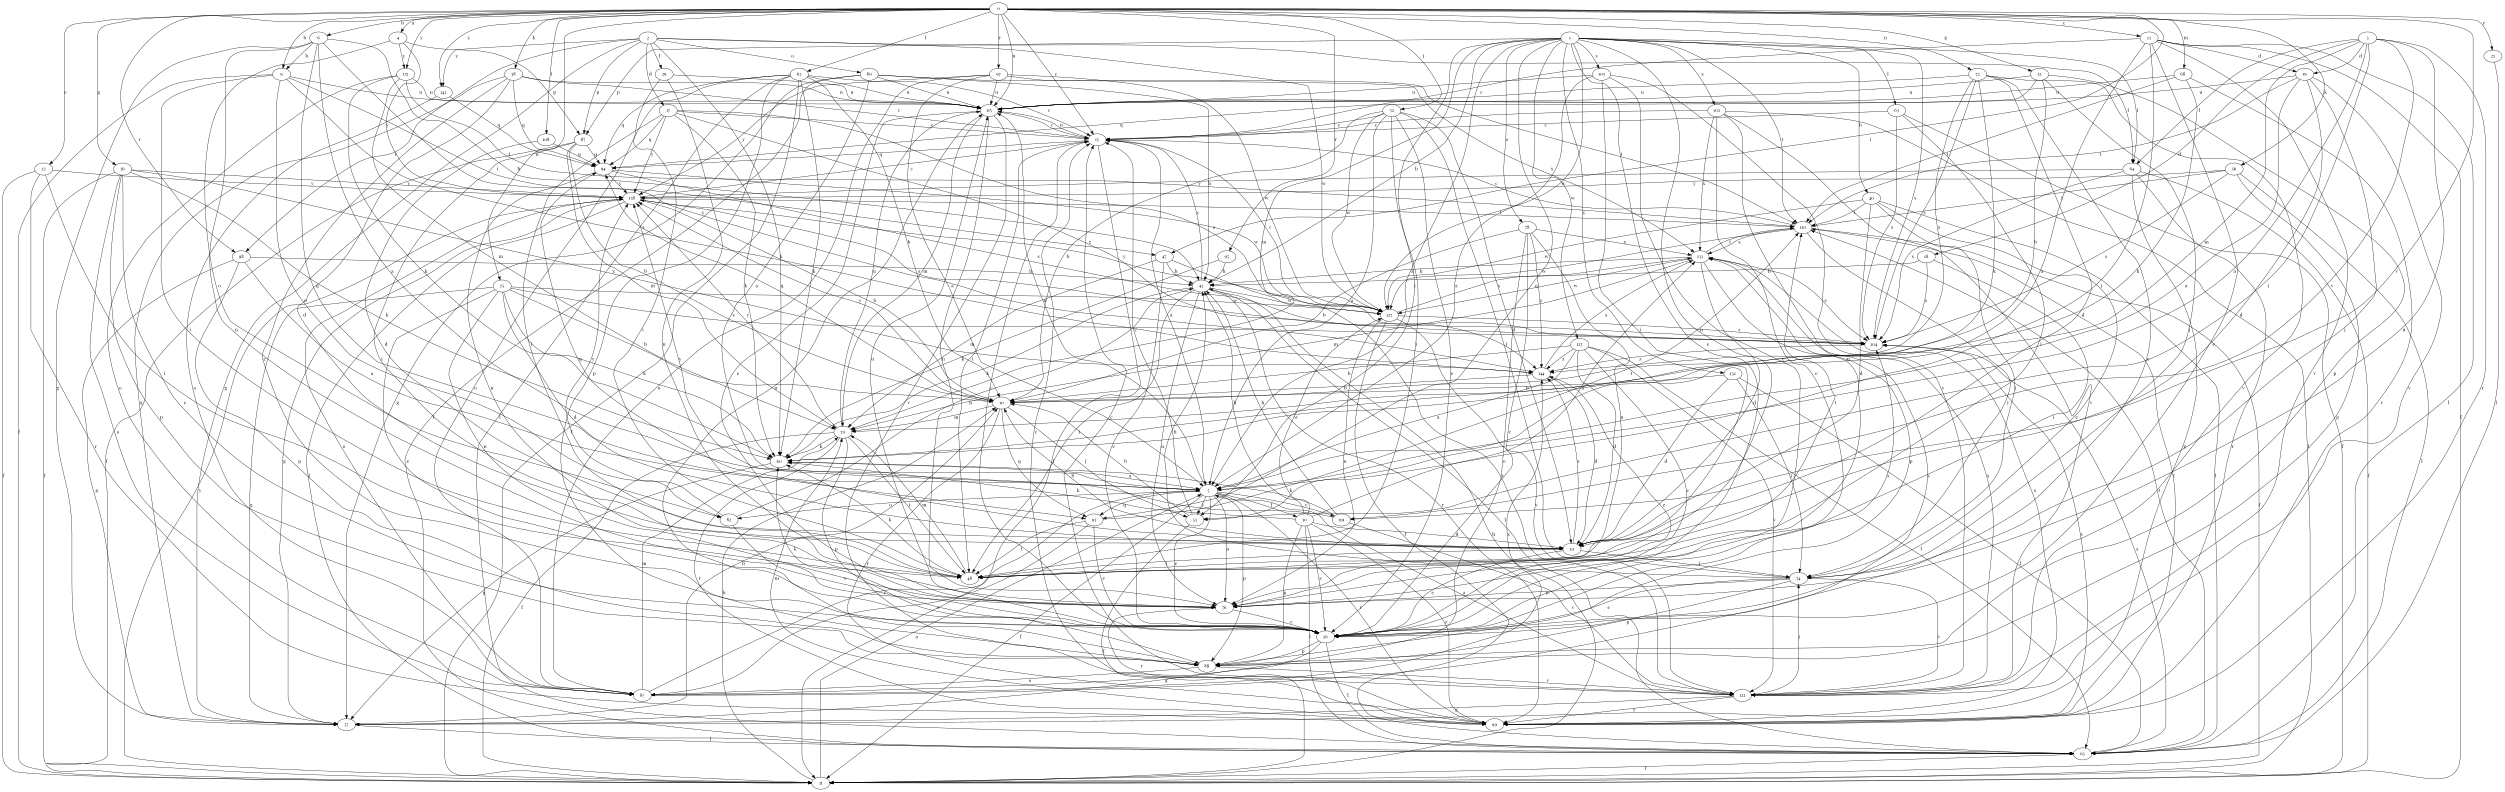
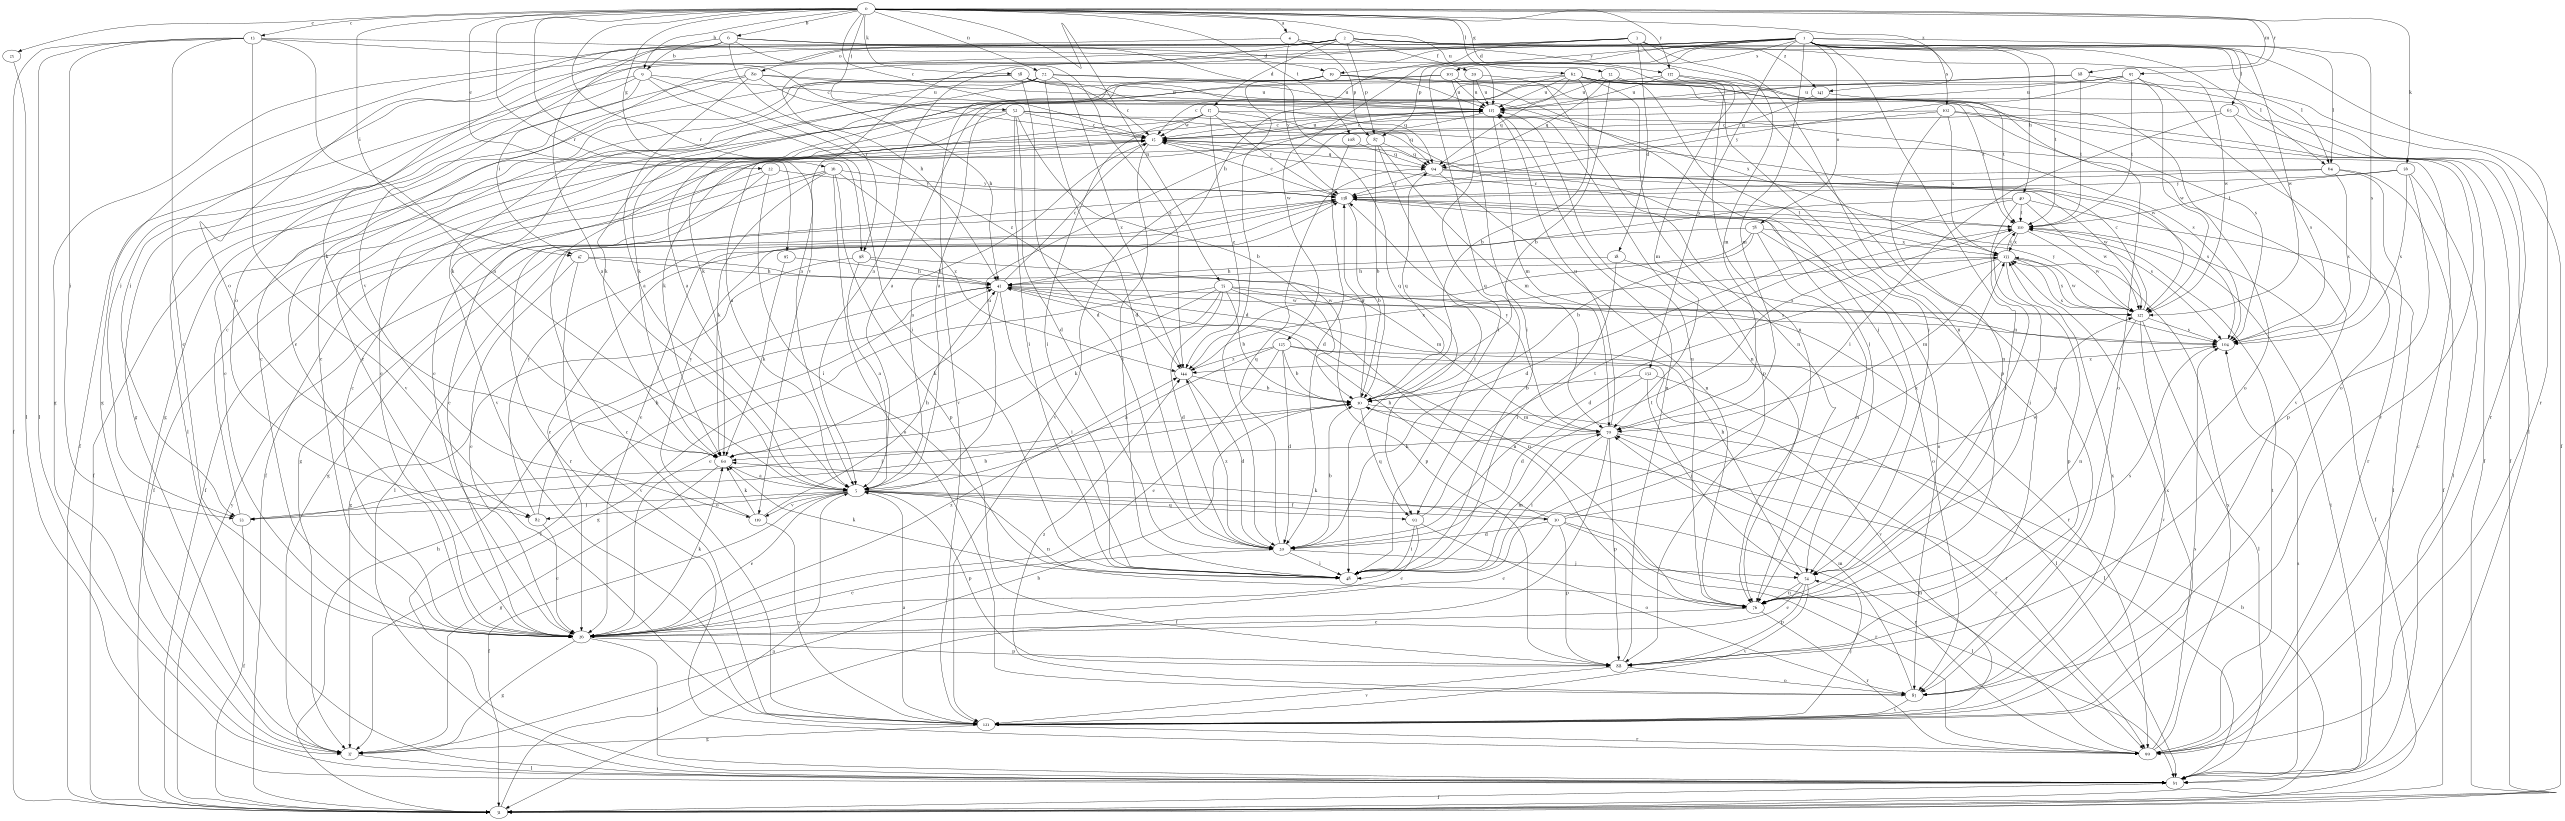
edge "17" -> "15": label "c" -> "w"
edge "83" -> "5": now "83" -> "121"
